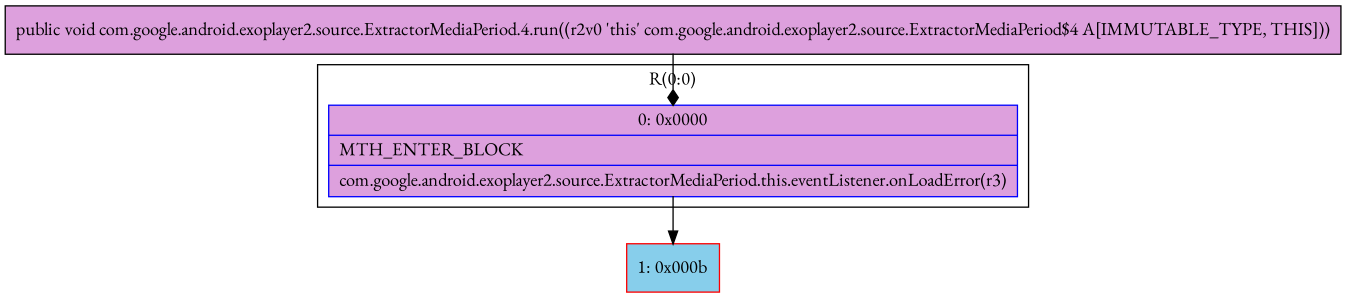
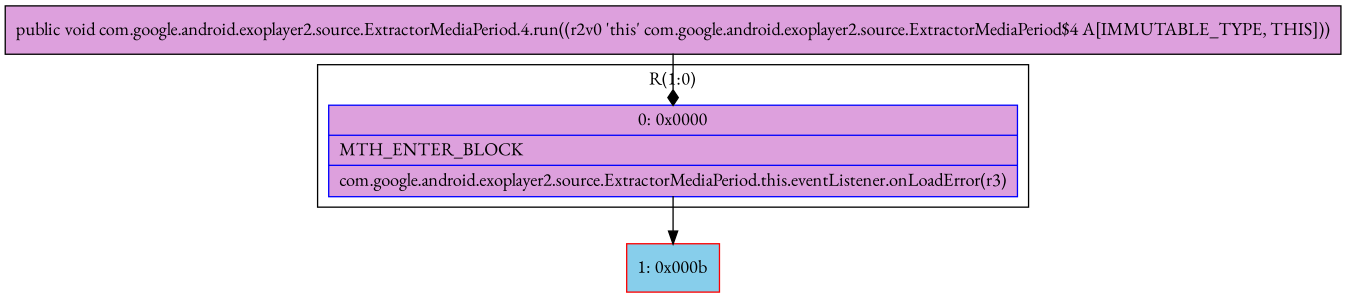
cluster "R(0:0)": label "R(0:0)" -> "R(1:0)"
